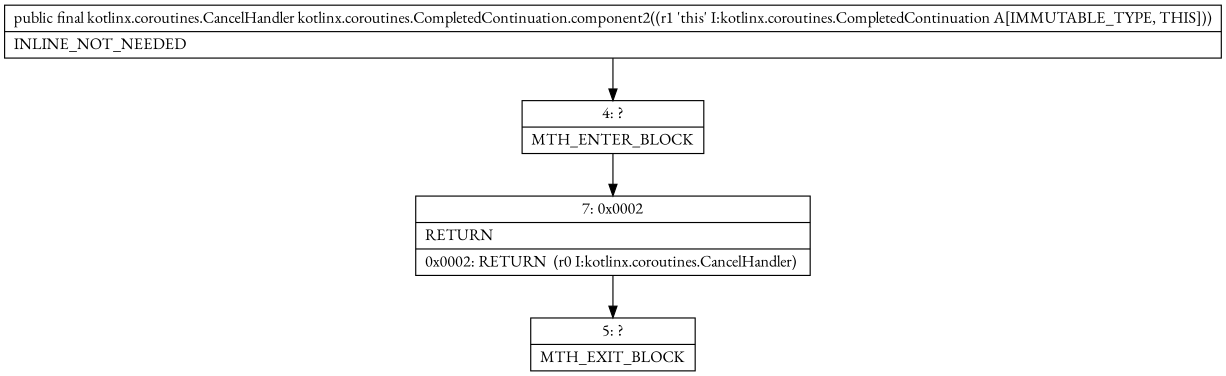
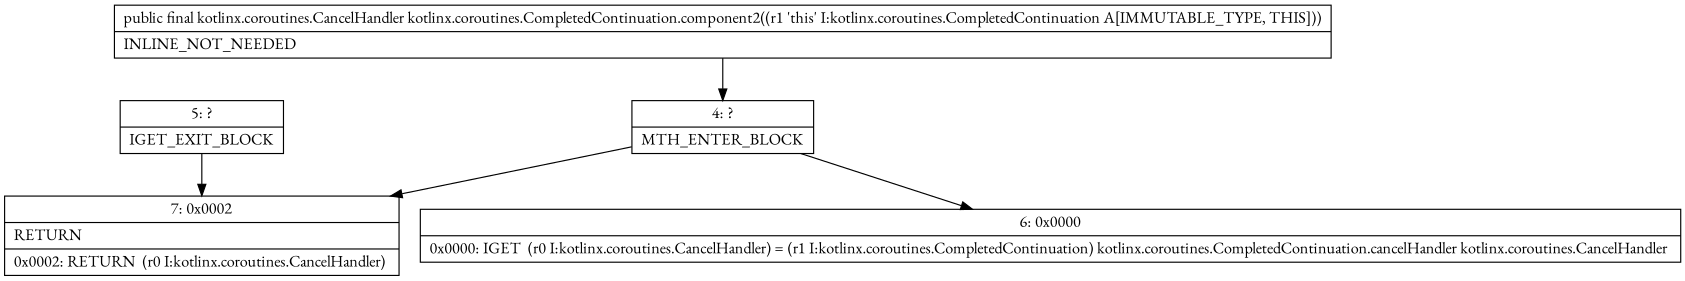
node "6: 0x0000": added
edge "7: 0x0002" -> "5: ?": reversed
node "5: ?": text "MTH_EXIT_BLOCK" -> "IGET_EXIT_BLOCK"
